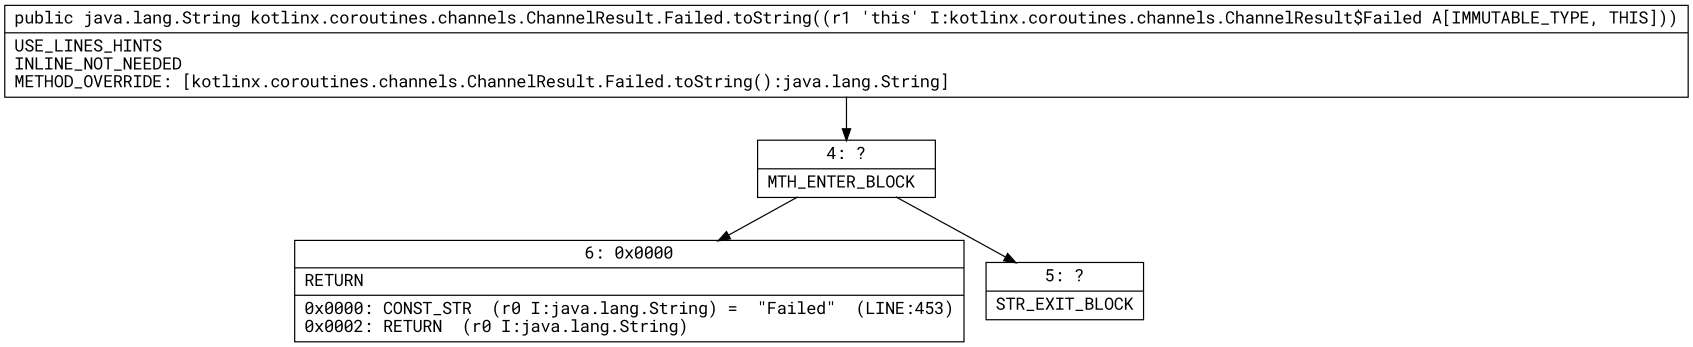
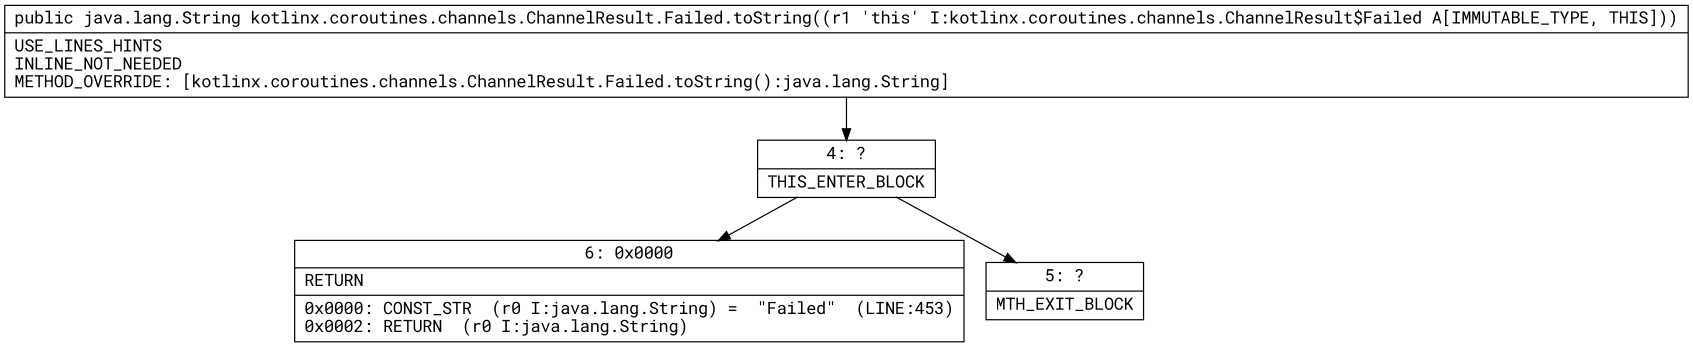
node "4: ?": text "MTH_ENTER_BLOCK" -> "THIS_ENTER_BLOCK"
node "5: ?": text "STR_EXIT_BLOCK" -> "MTH_EXIT_BLOCK"
